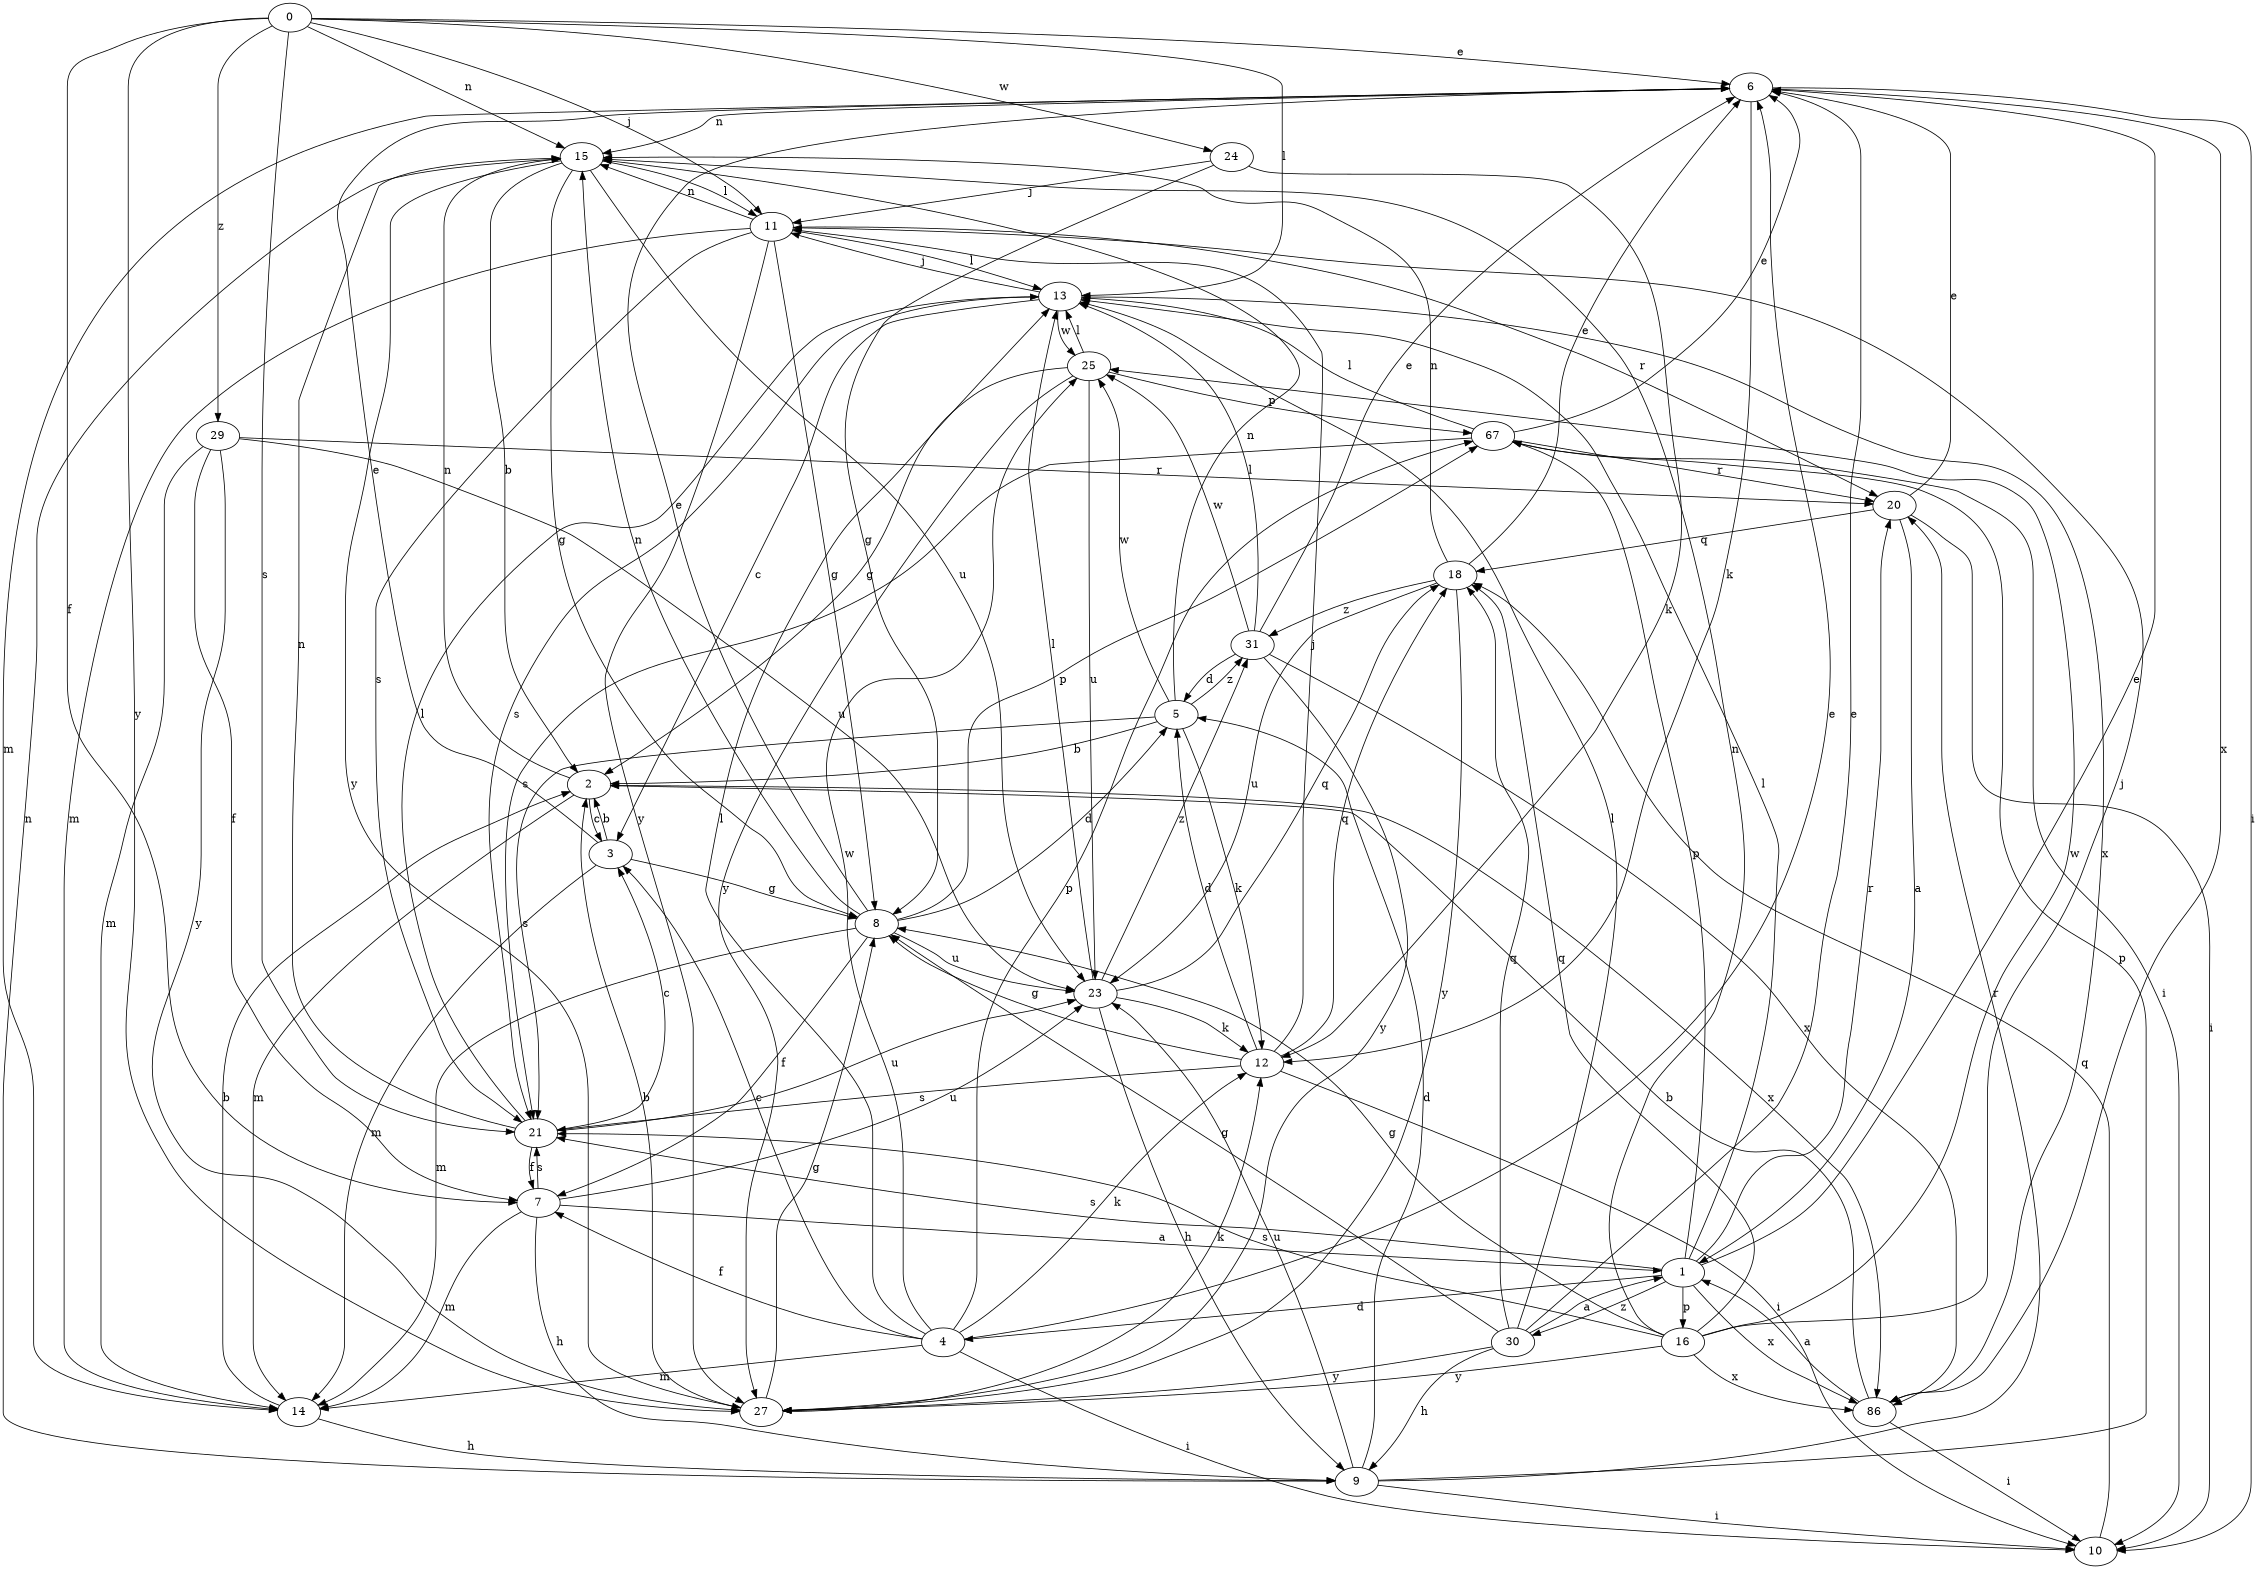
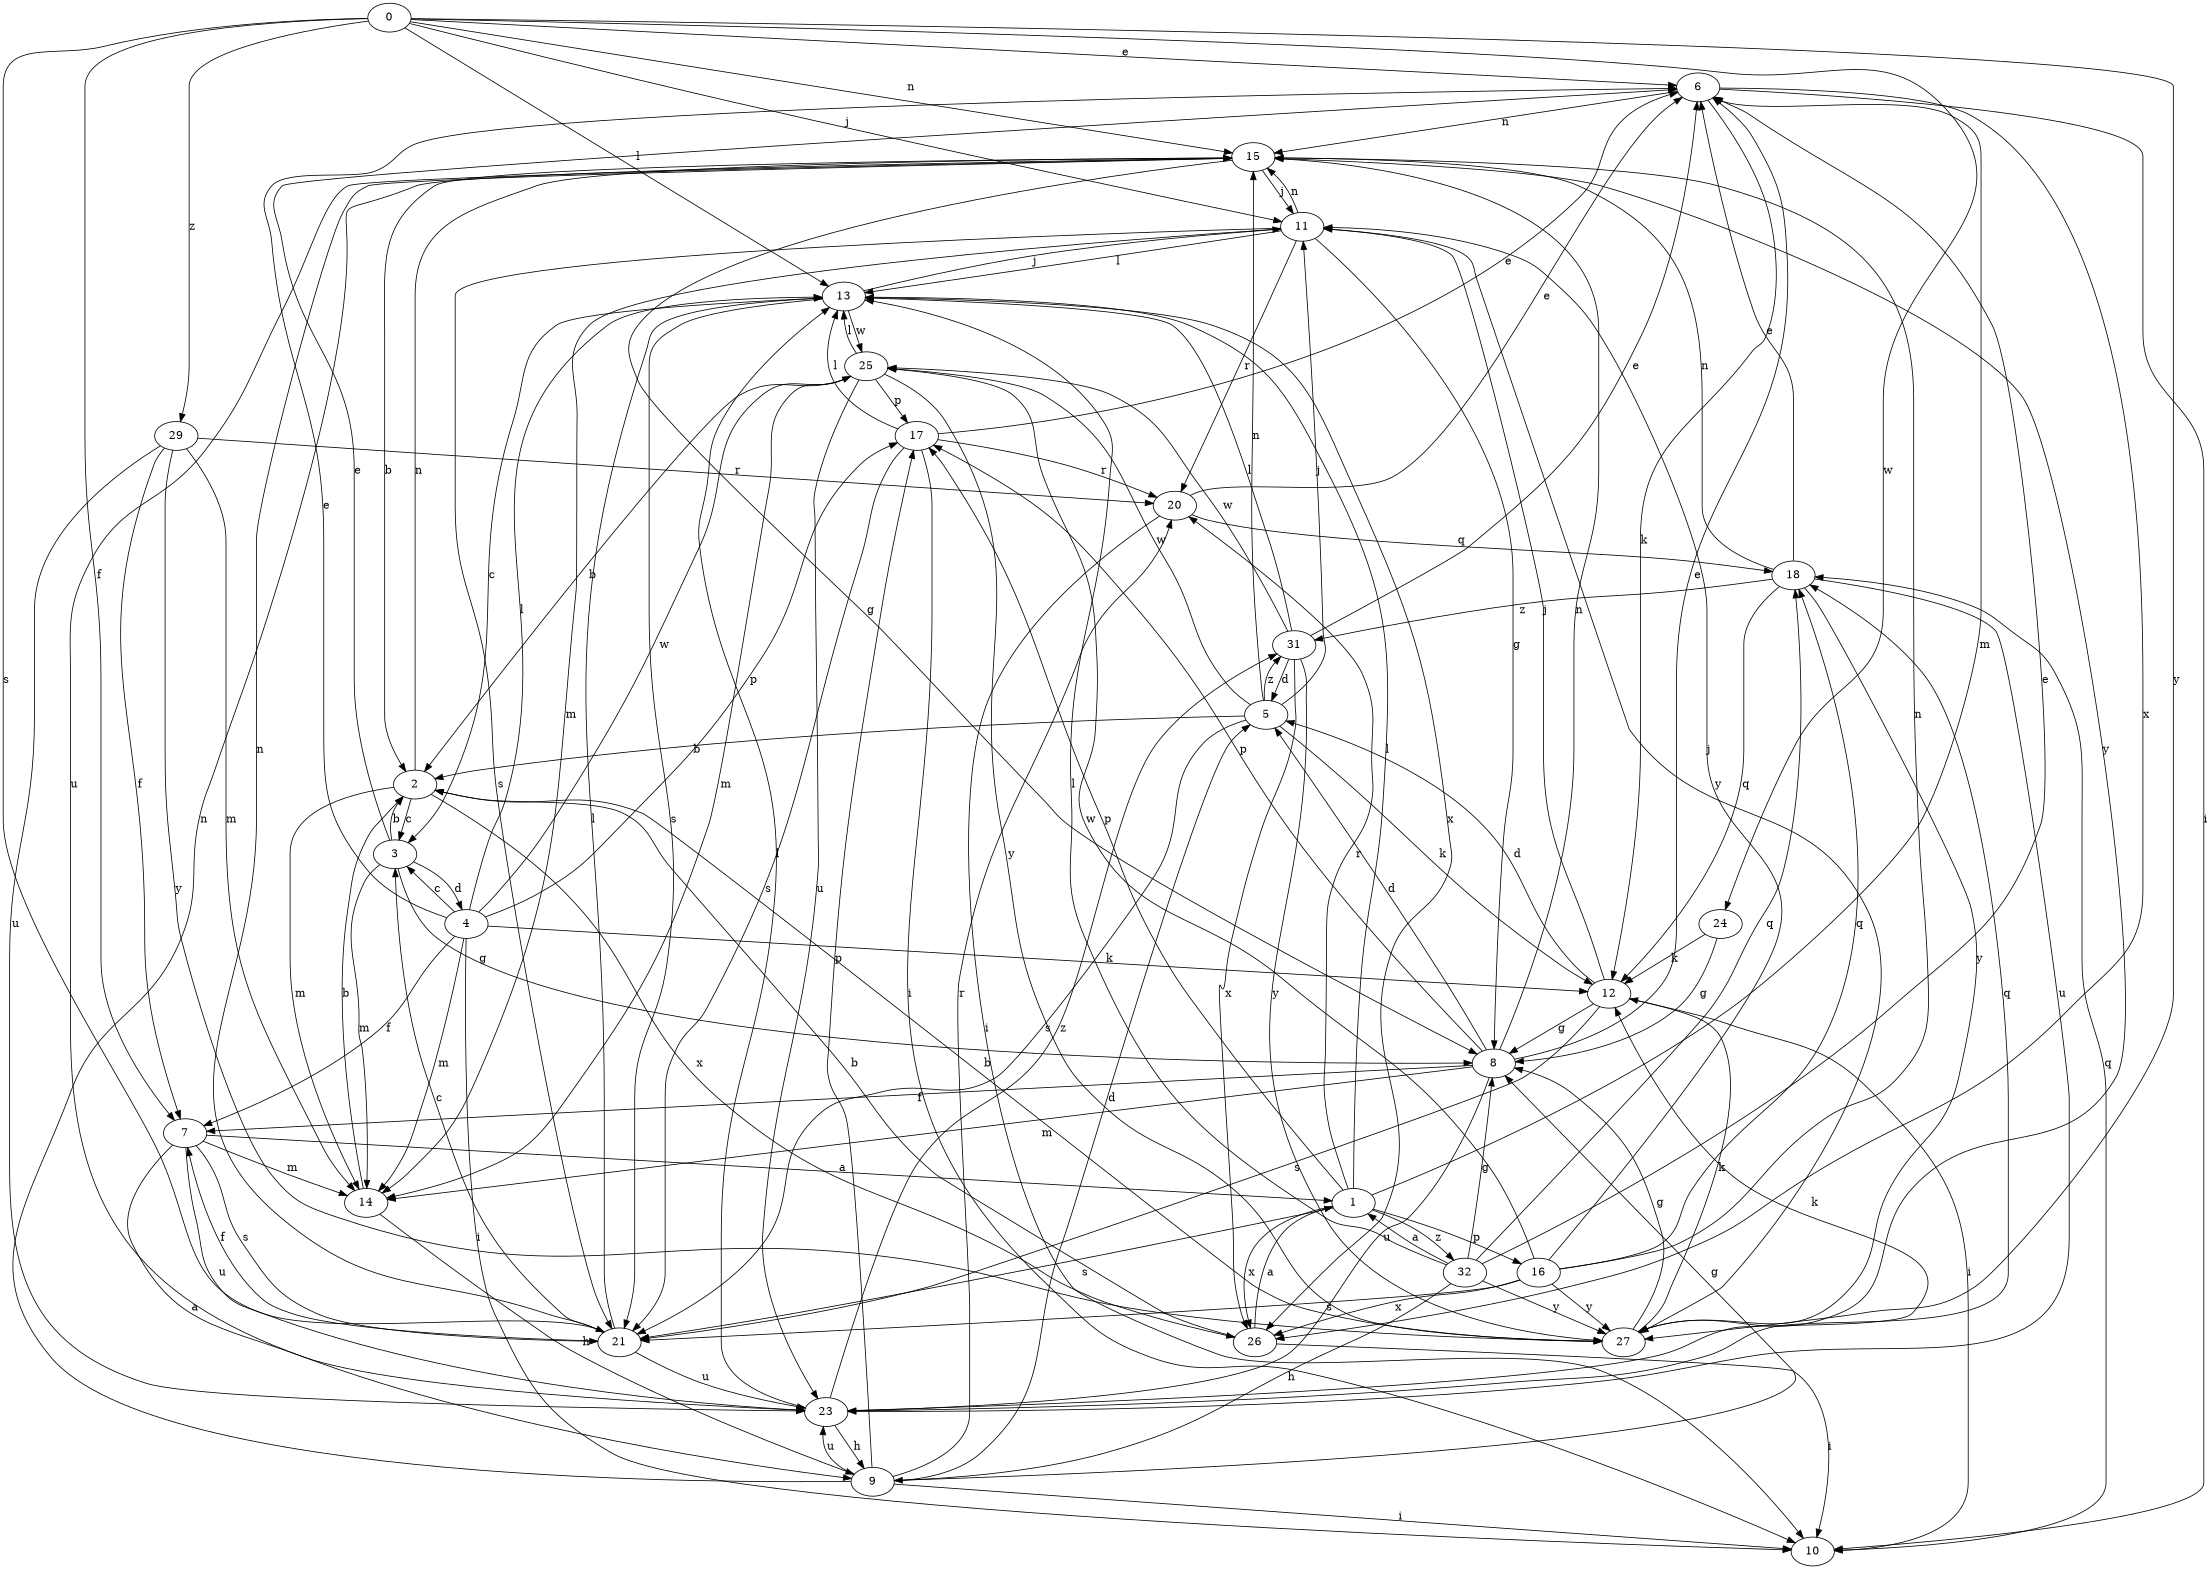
edge "6" -> "14": now "25" -> "14"
edge "24" -> "11": now "5" -> "11"
edge "15" -> "11": label "l" -> "j"
node "67": label "67" -> "17"
edge "25" -> "2": label "g" -> "b"
edge "1" -> "6": label "e" -> "m"
edge "12" -> "18": reversed
edge "20" -> "1": removed, label "a"
edge "16" -> "8": now "9" -> "8"
edge "1" -> "4": now "3" -> "4"
edge "7" -> "9": label "h" -> "a"
node "30": label "30" -> "32"
node "86": label "86" -> "26"
